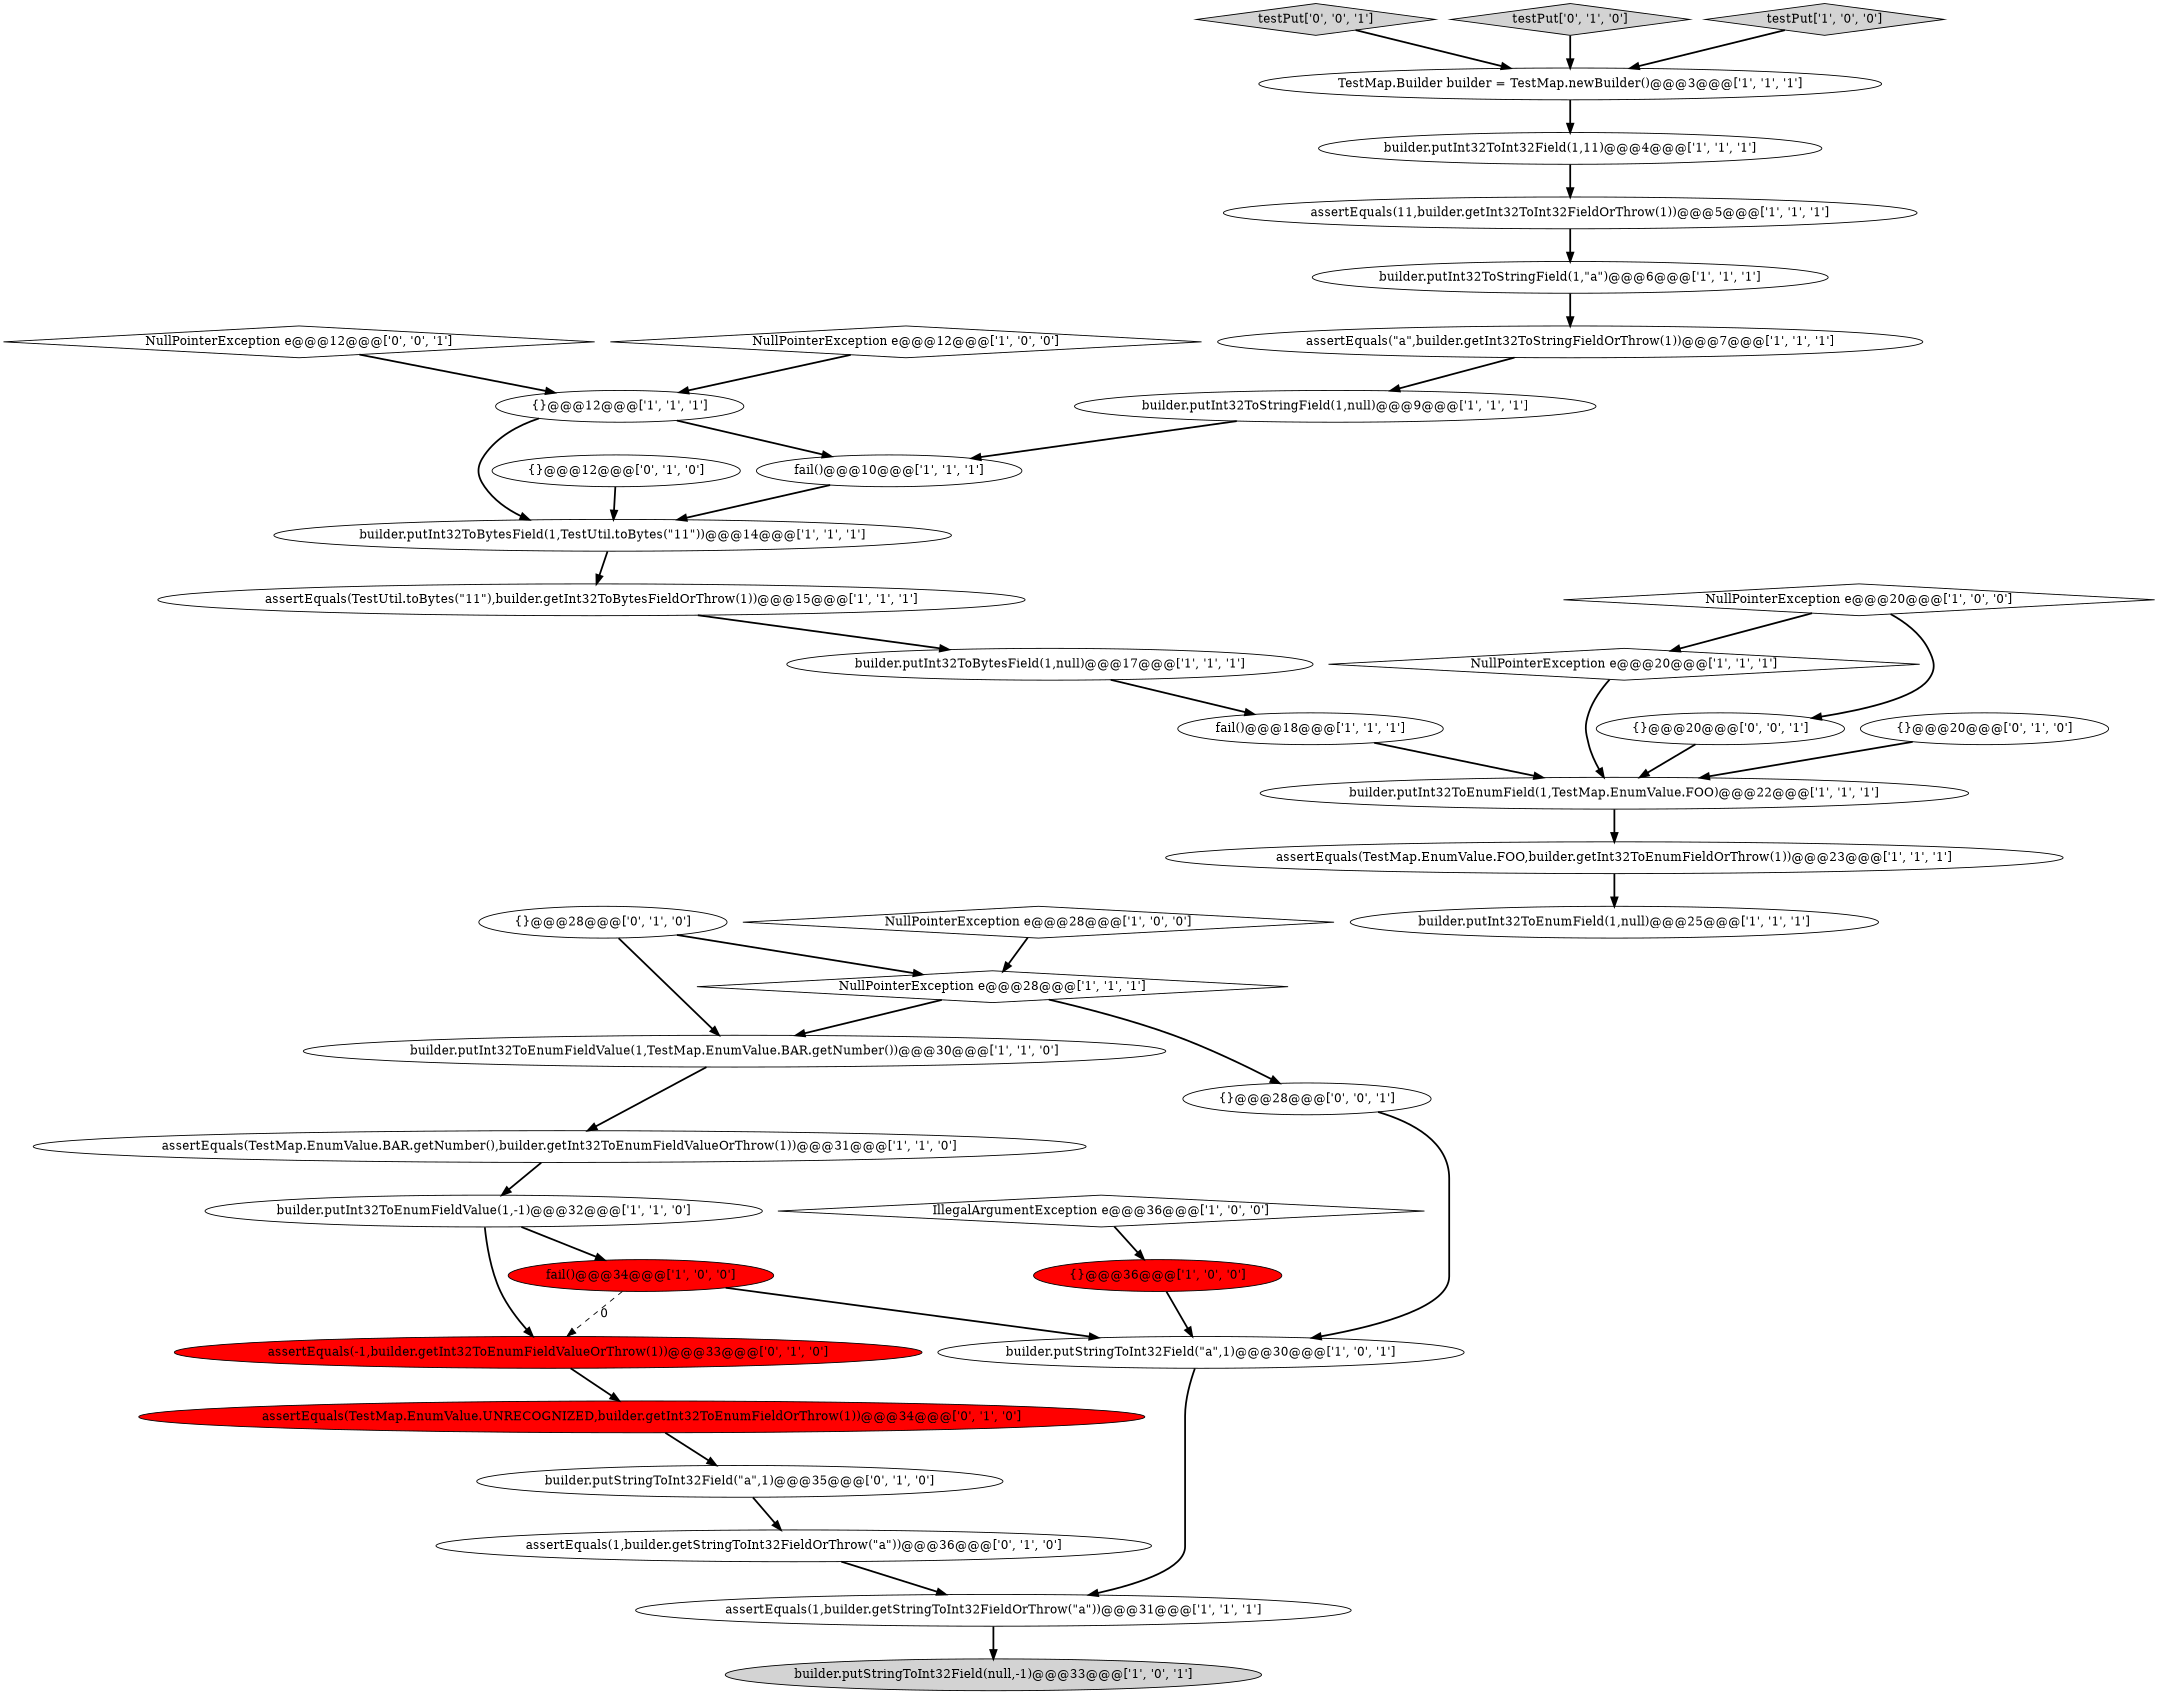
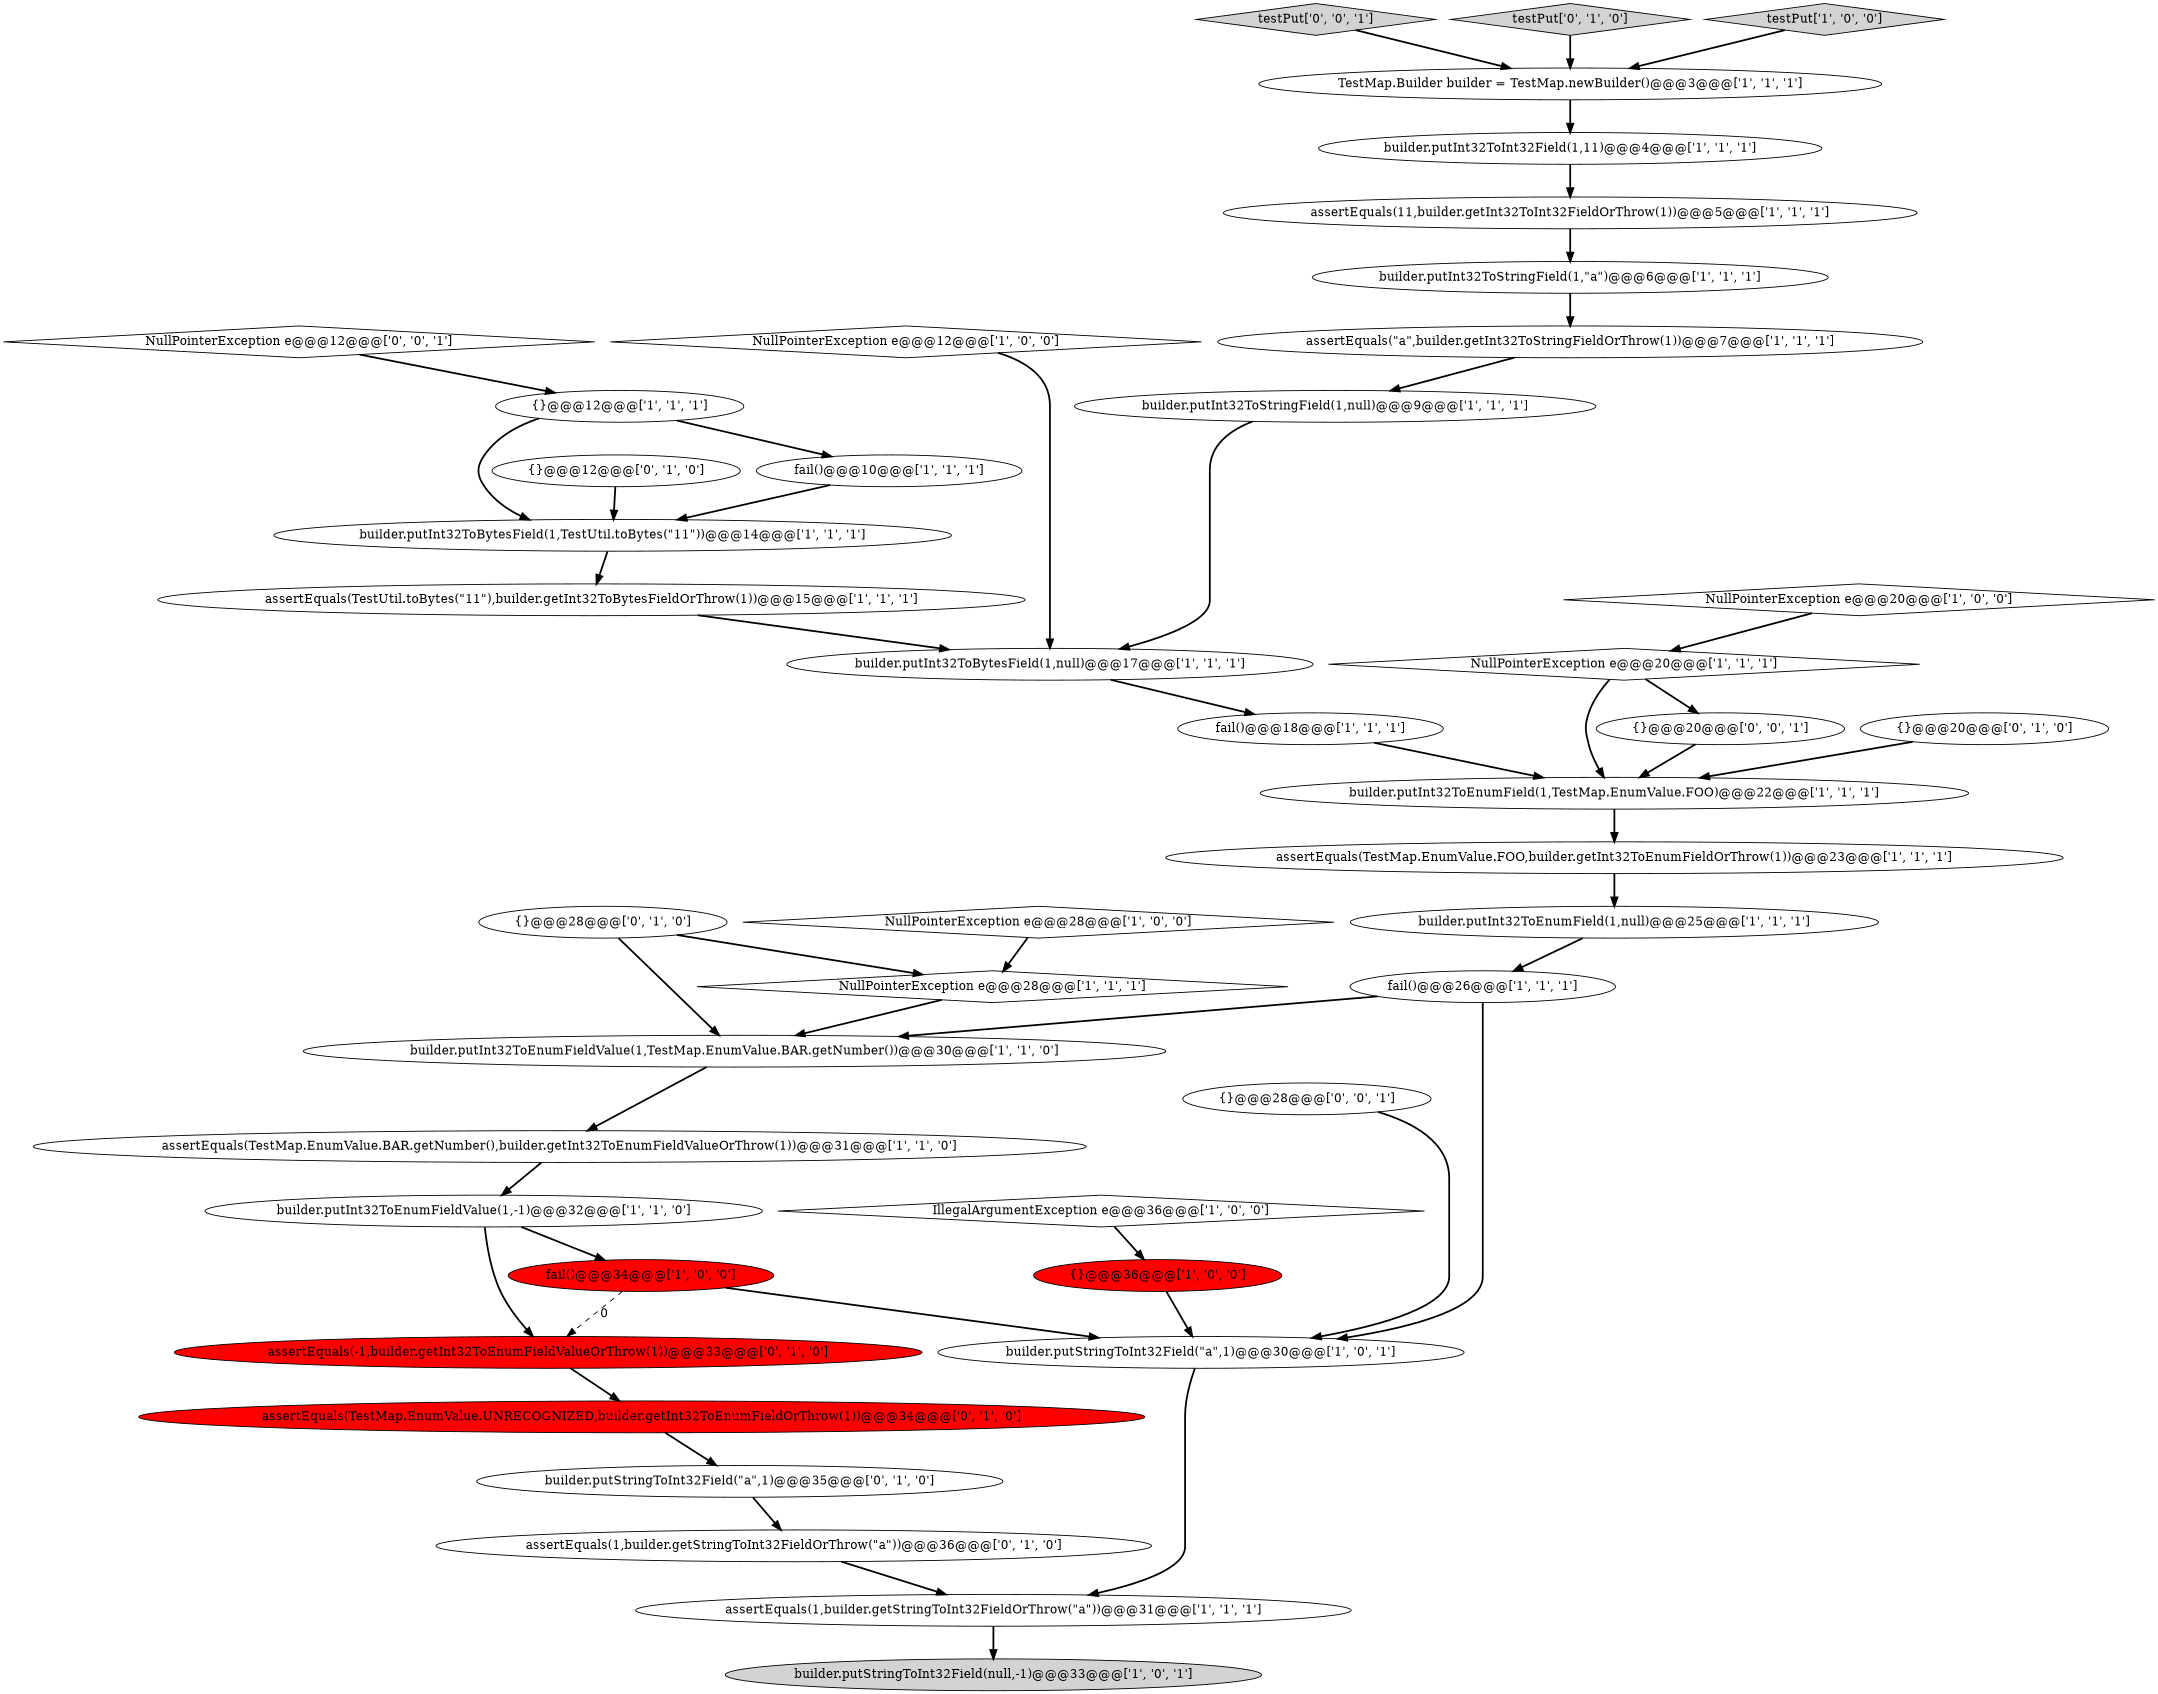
edge "NullPointerException e@@@12@@@['1', '0', '0']" -> "{}@@@12@@@['1', '1', '1']": now "NullPointerException e@@@12@@@['1', '0', '0']" -> "builder.putInt32ToBytesField(1,null)@@@17@@@['1', '1', '1']"
edge "builder.putInt32ToStringField(1,null)@@@9@@@['1', '1', '1']" -> "fail()@@@10@@@['1', '1', '1']": now "builder.putInt32ToStringField(1,null)@@@9@@@['1', '1', '1']" -> "builder.putInt32ToBytesField(1,null)@@@17@@@['1', '1', '1']"
edge "NullPointerException e@@@20@@@['1', '0', '0']" -> "{}@@@20@@@['0', '0', '1']": now "NullPointerException e@@@20@@@['1', '1', '1']" -> "{}@@@20@@@['0', '0', '1']"
node "fail()@@@26@@@['1', '1', '1']": added
edge "NullPointerException e@@@28@@@['1', '1', '1']" -> "{}@@@28@@@['0', '0', '1']": removed
